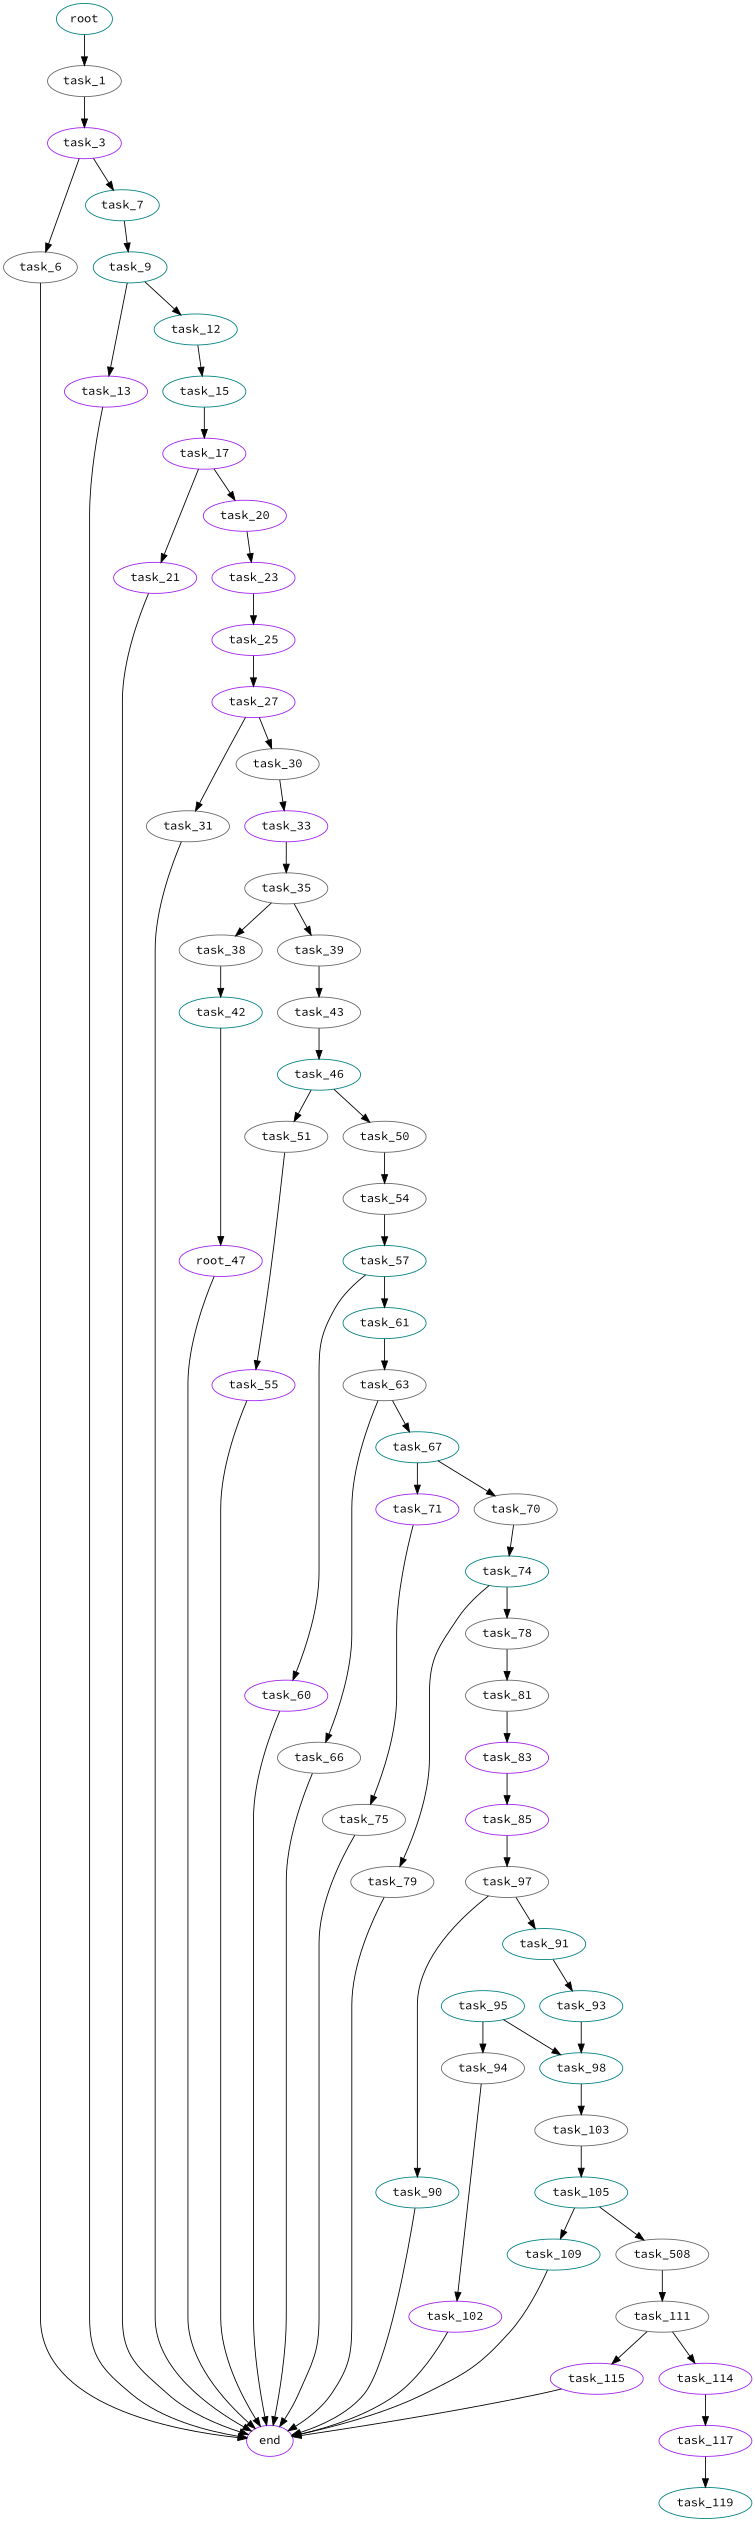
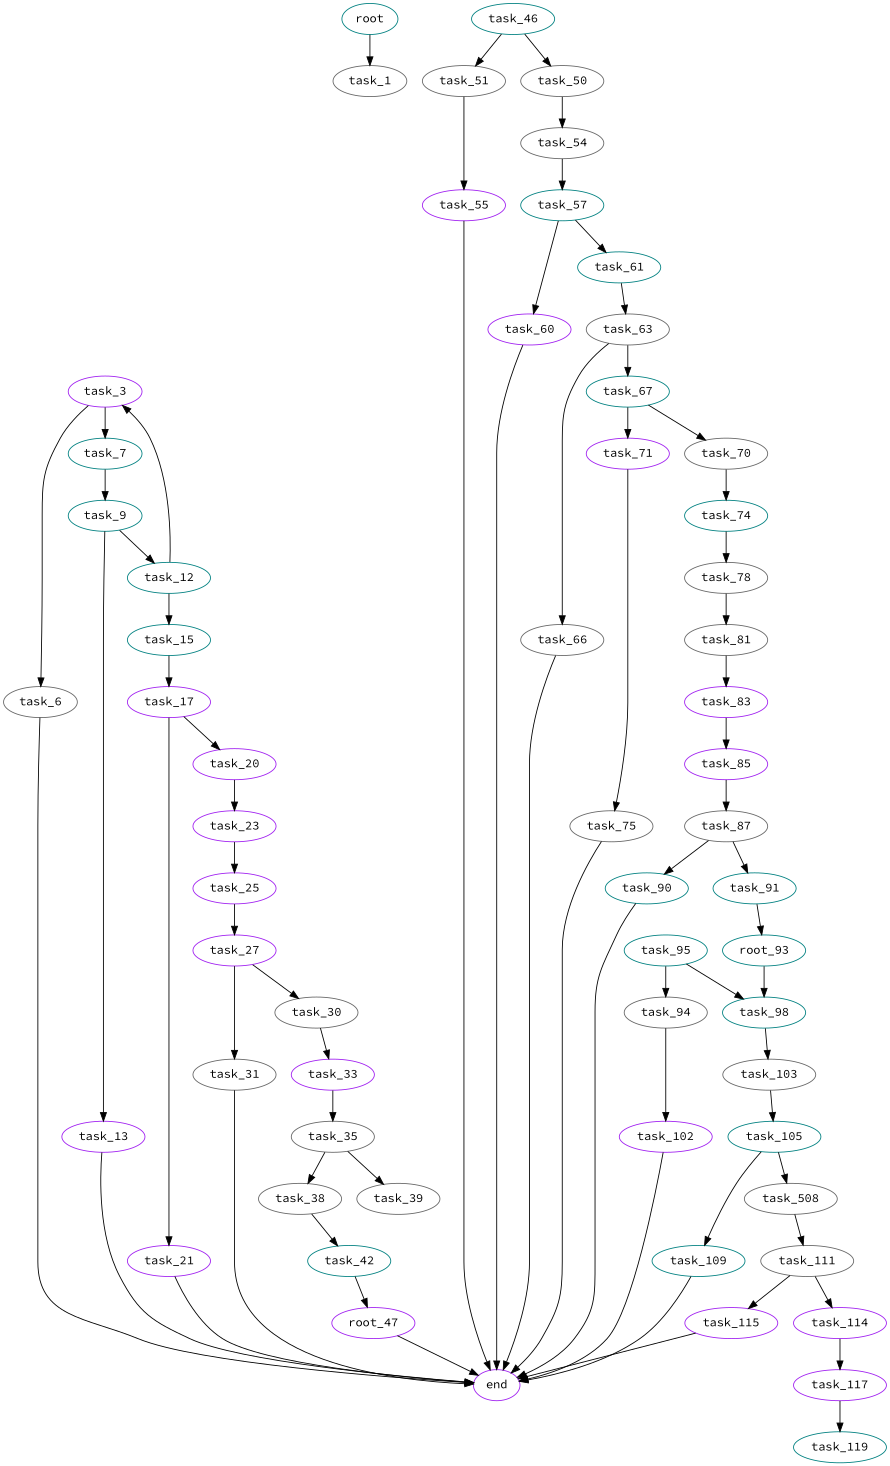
edge "task_1" -> "task_3": now "task_12" -> "task_3"
node "task_43": removed
node "task_79": removed
node "task_97": label "task_97" -> "task_87"
node "task_93": label "task_93" -> "root_93"
